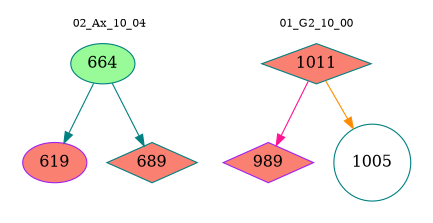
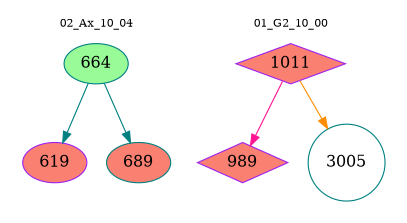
node "1011": color teal -> purple
node "689": shape diamond -> ellipse
node "1005": label "1005" -> "3005"
